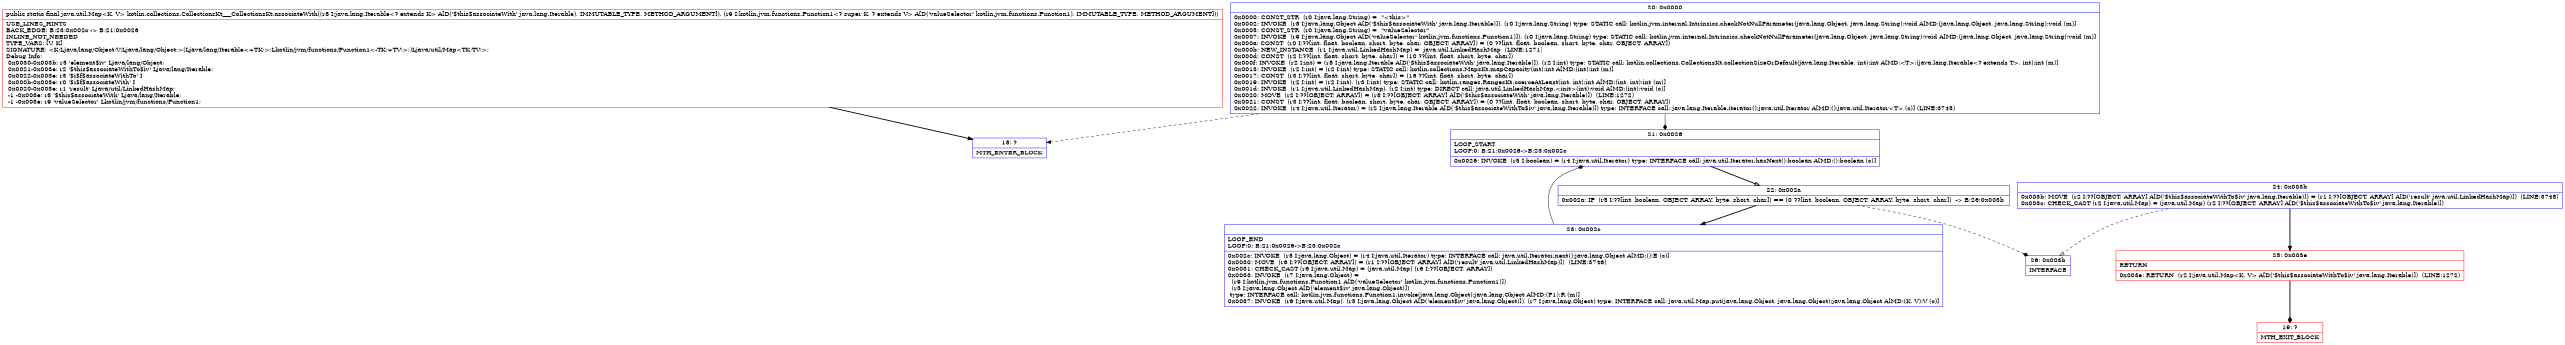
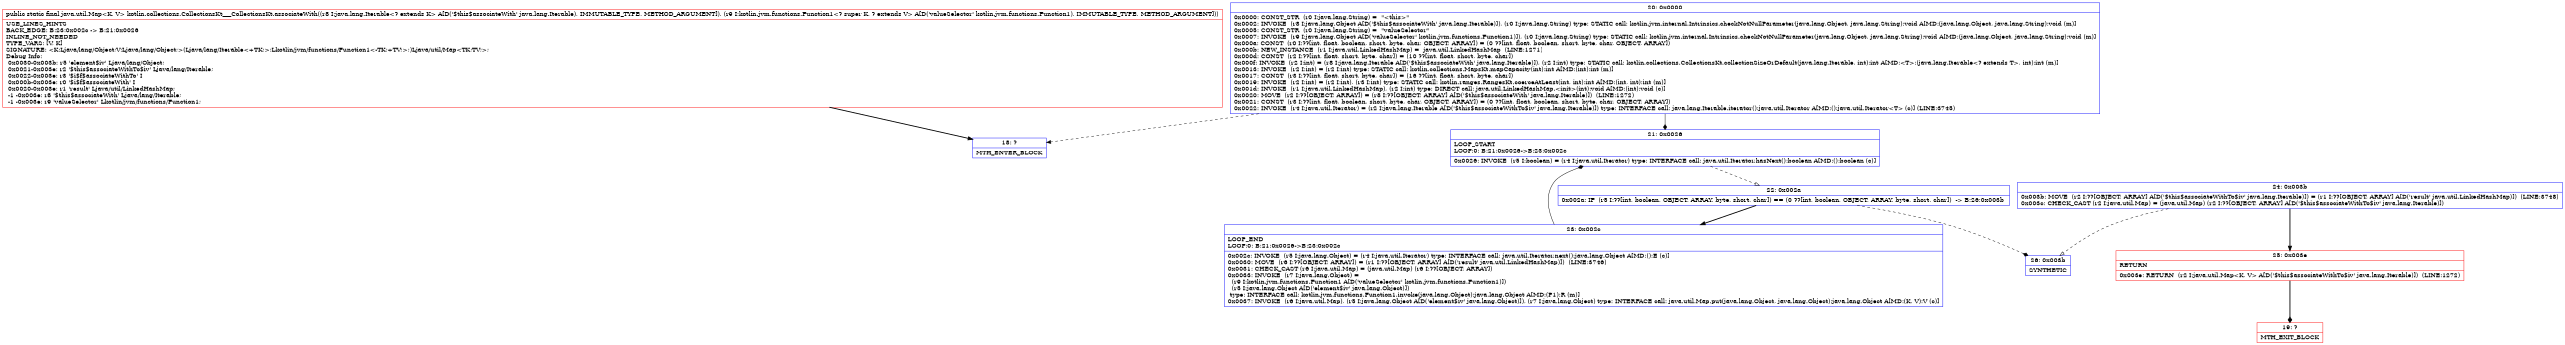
edge "21: 0x0026" -> "22: 0x002a": style bold -> dashed
node "26: 0x003b": text "INTERFACE" -> "SYNTHETIC"
